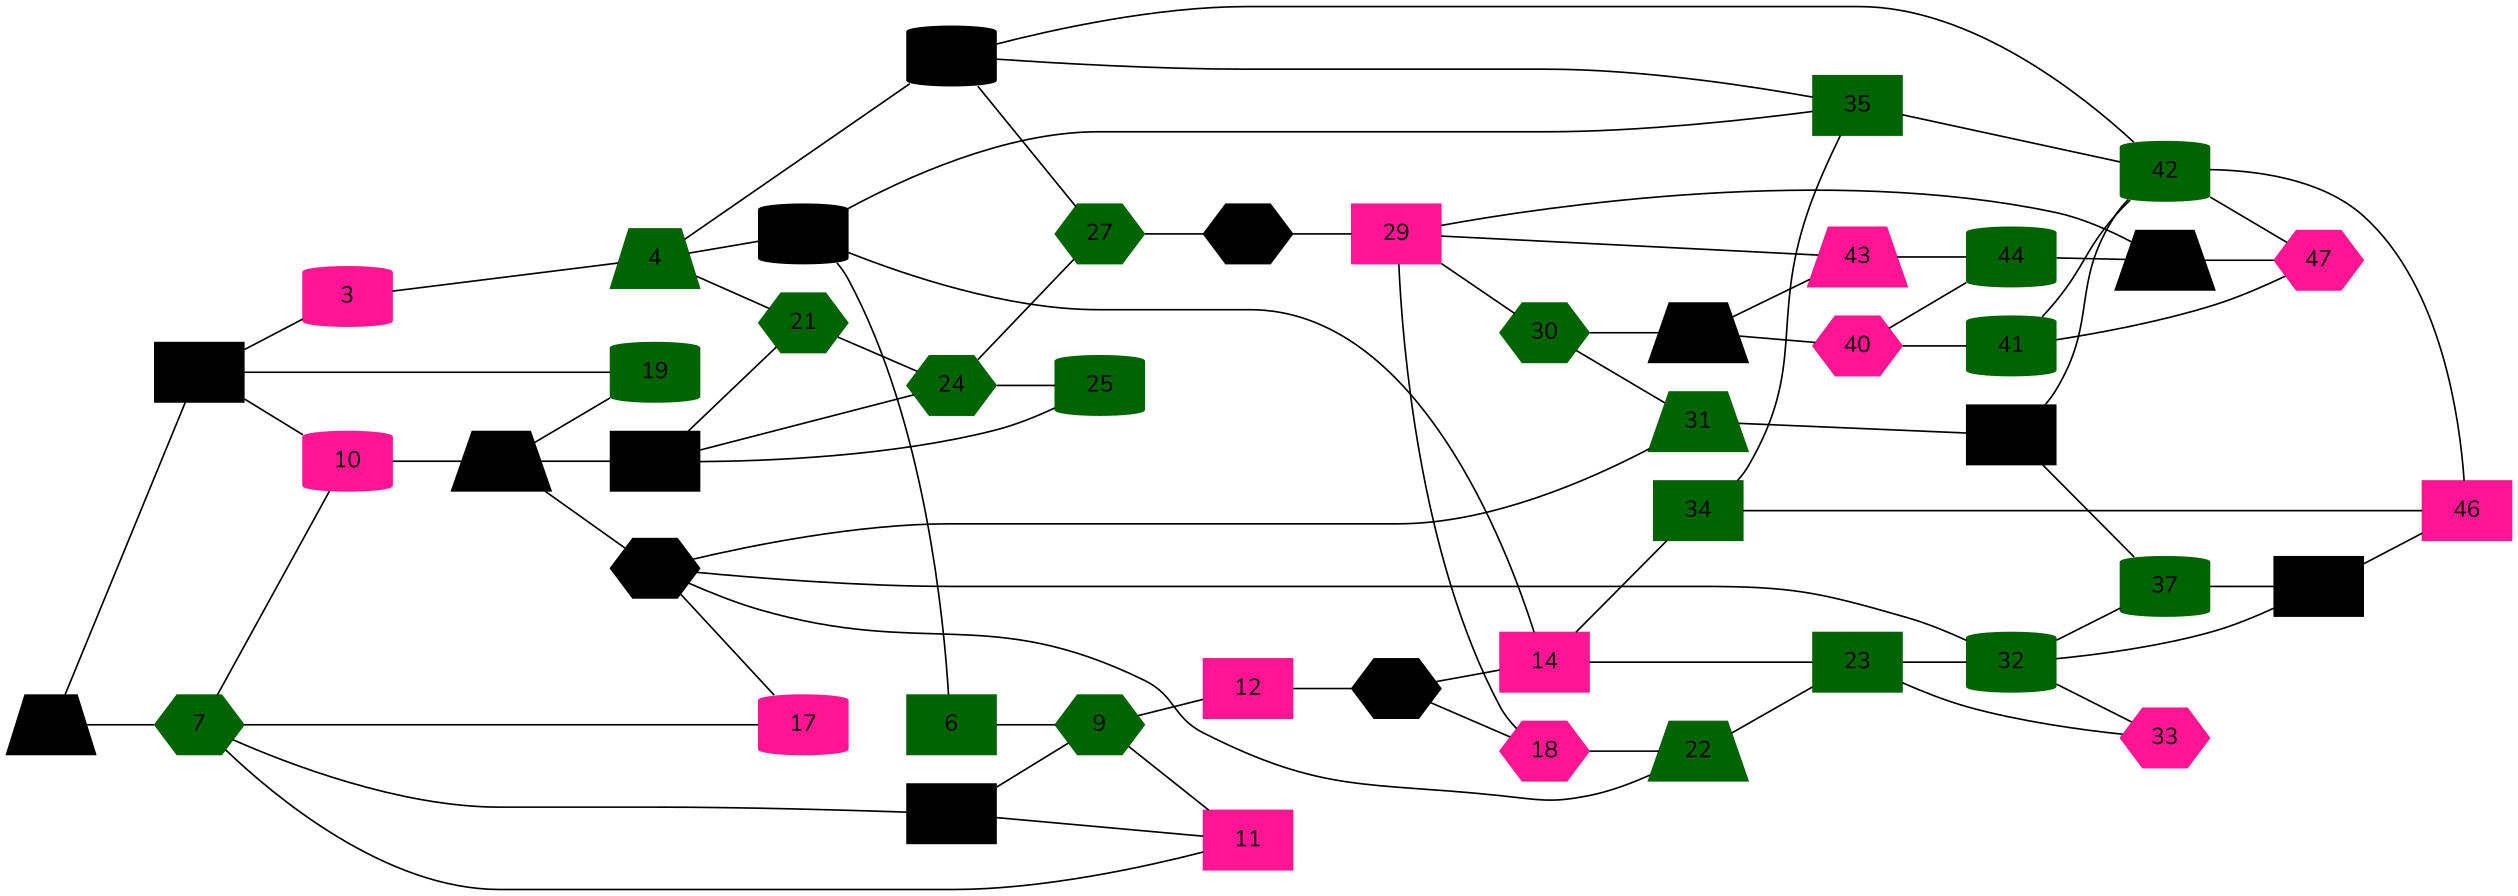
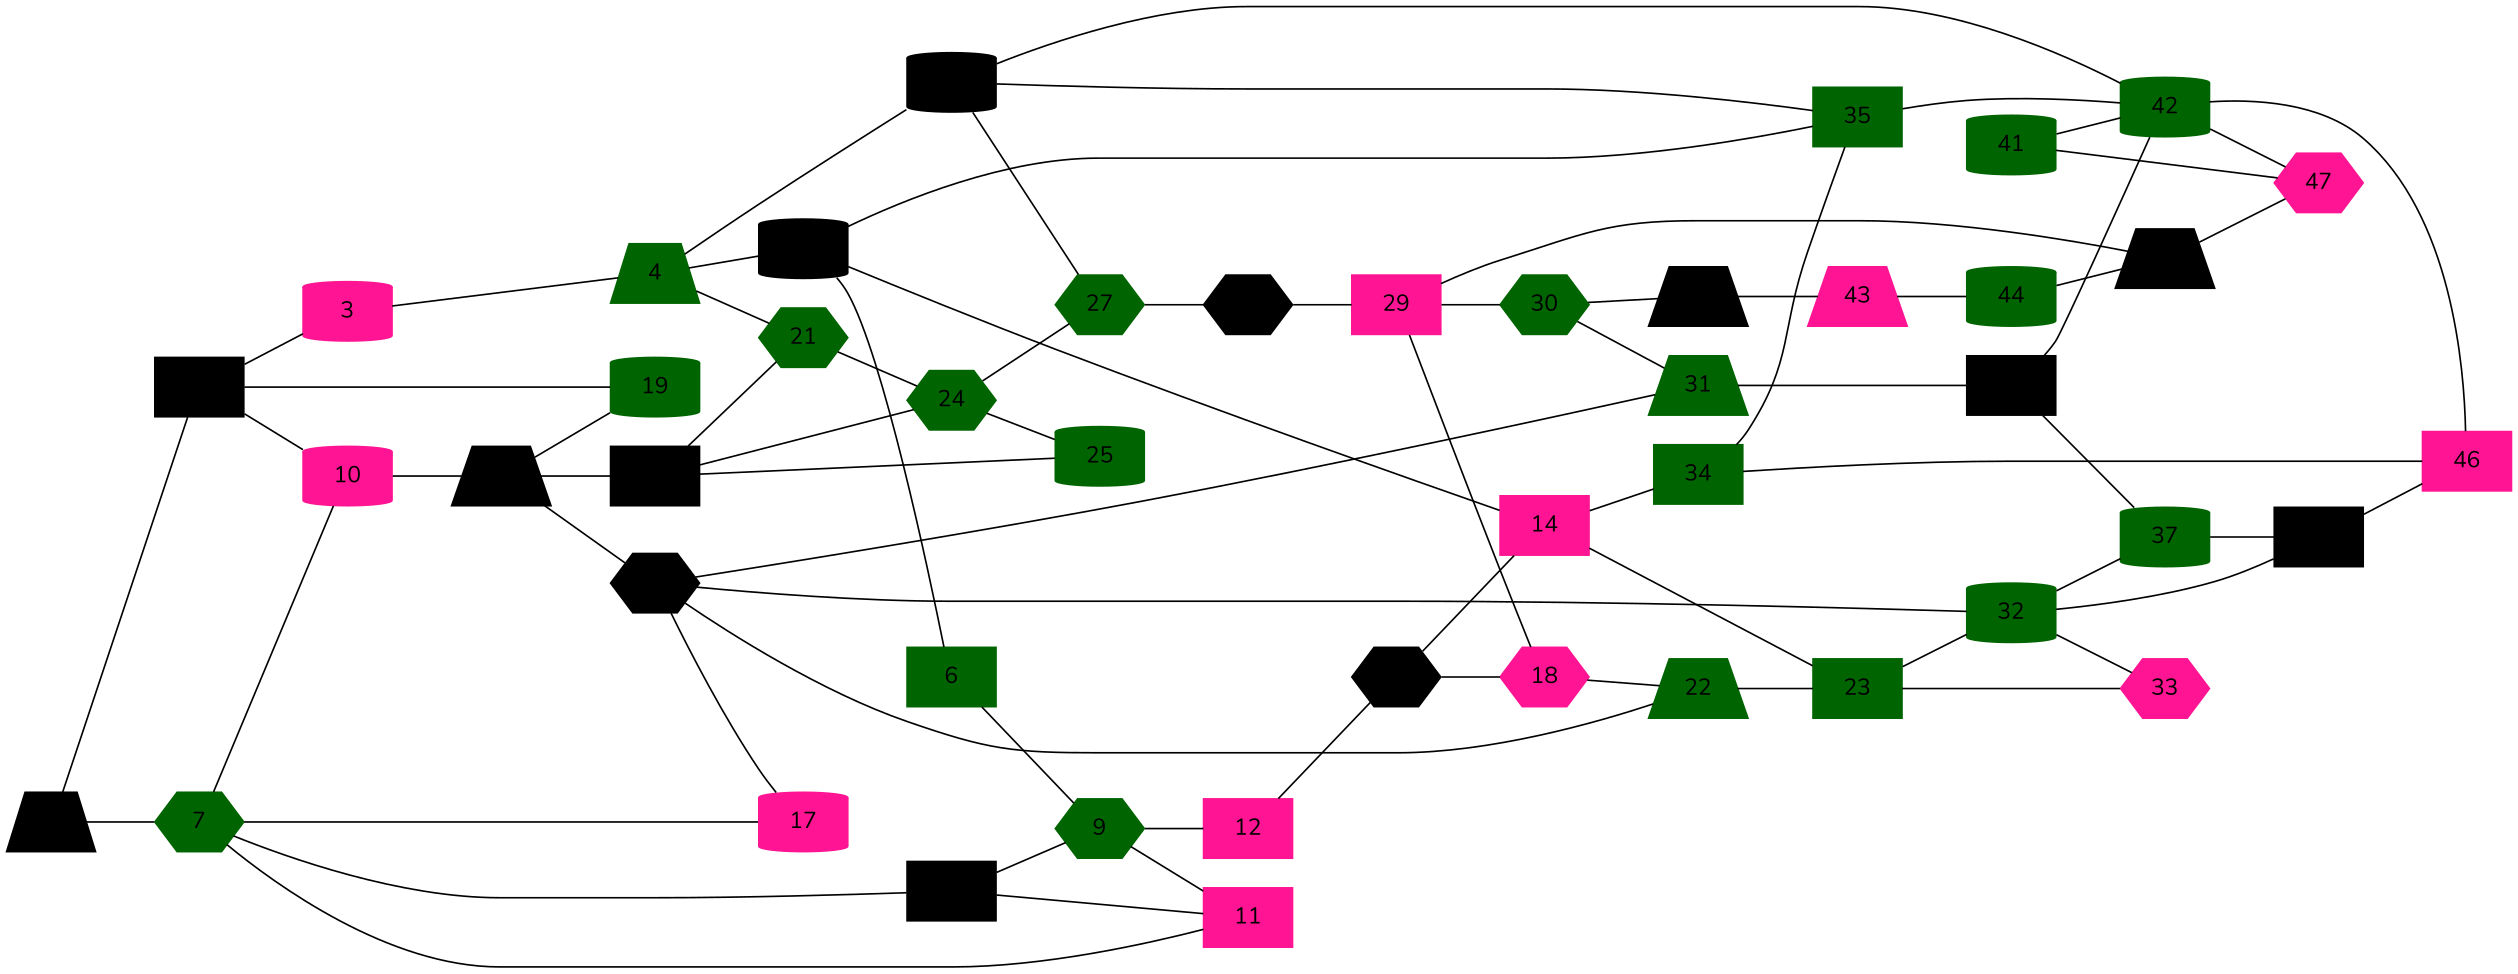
edge "29" -- "43": removed
node "40": removed
